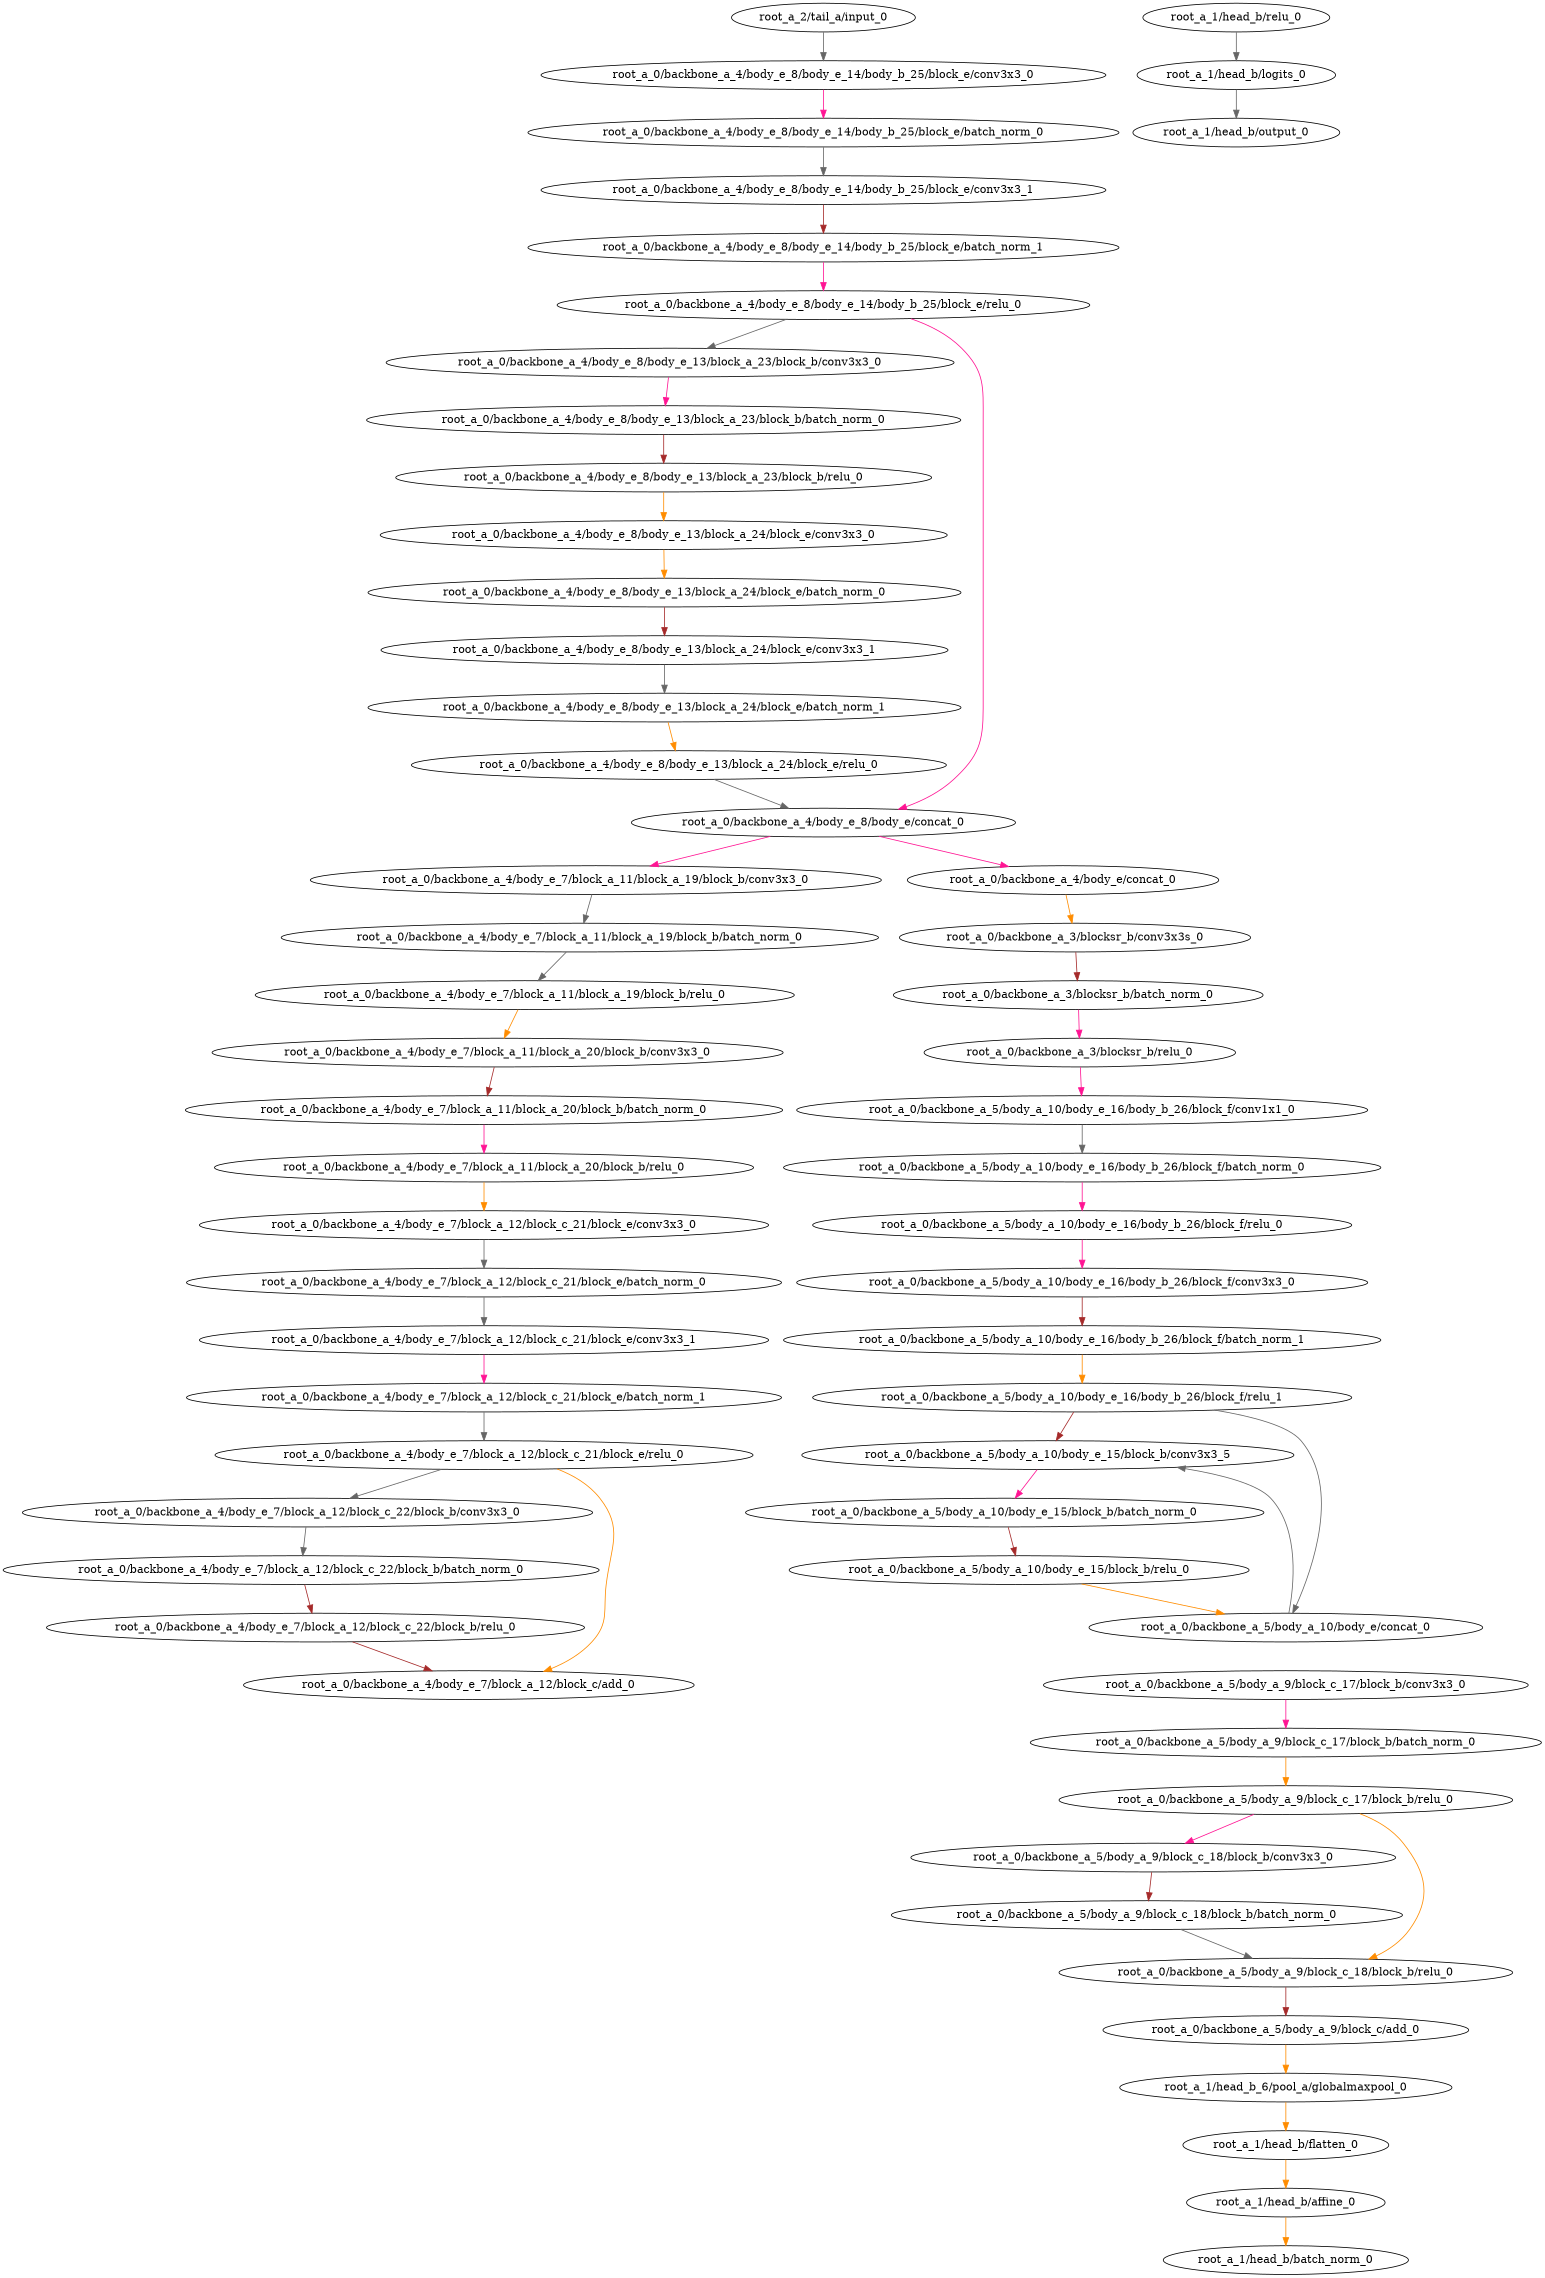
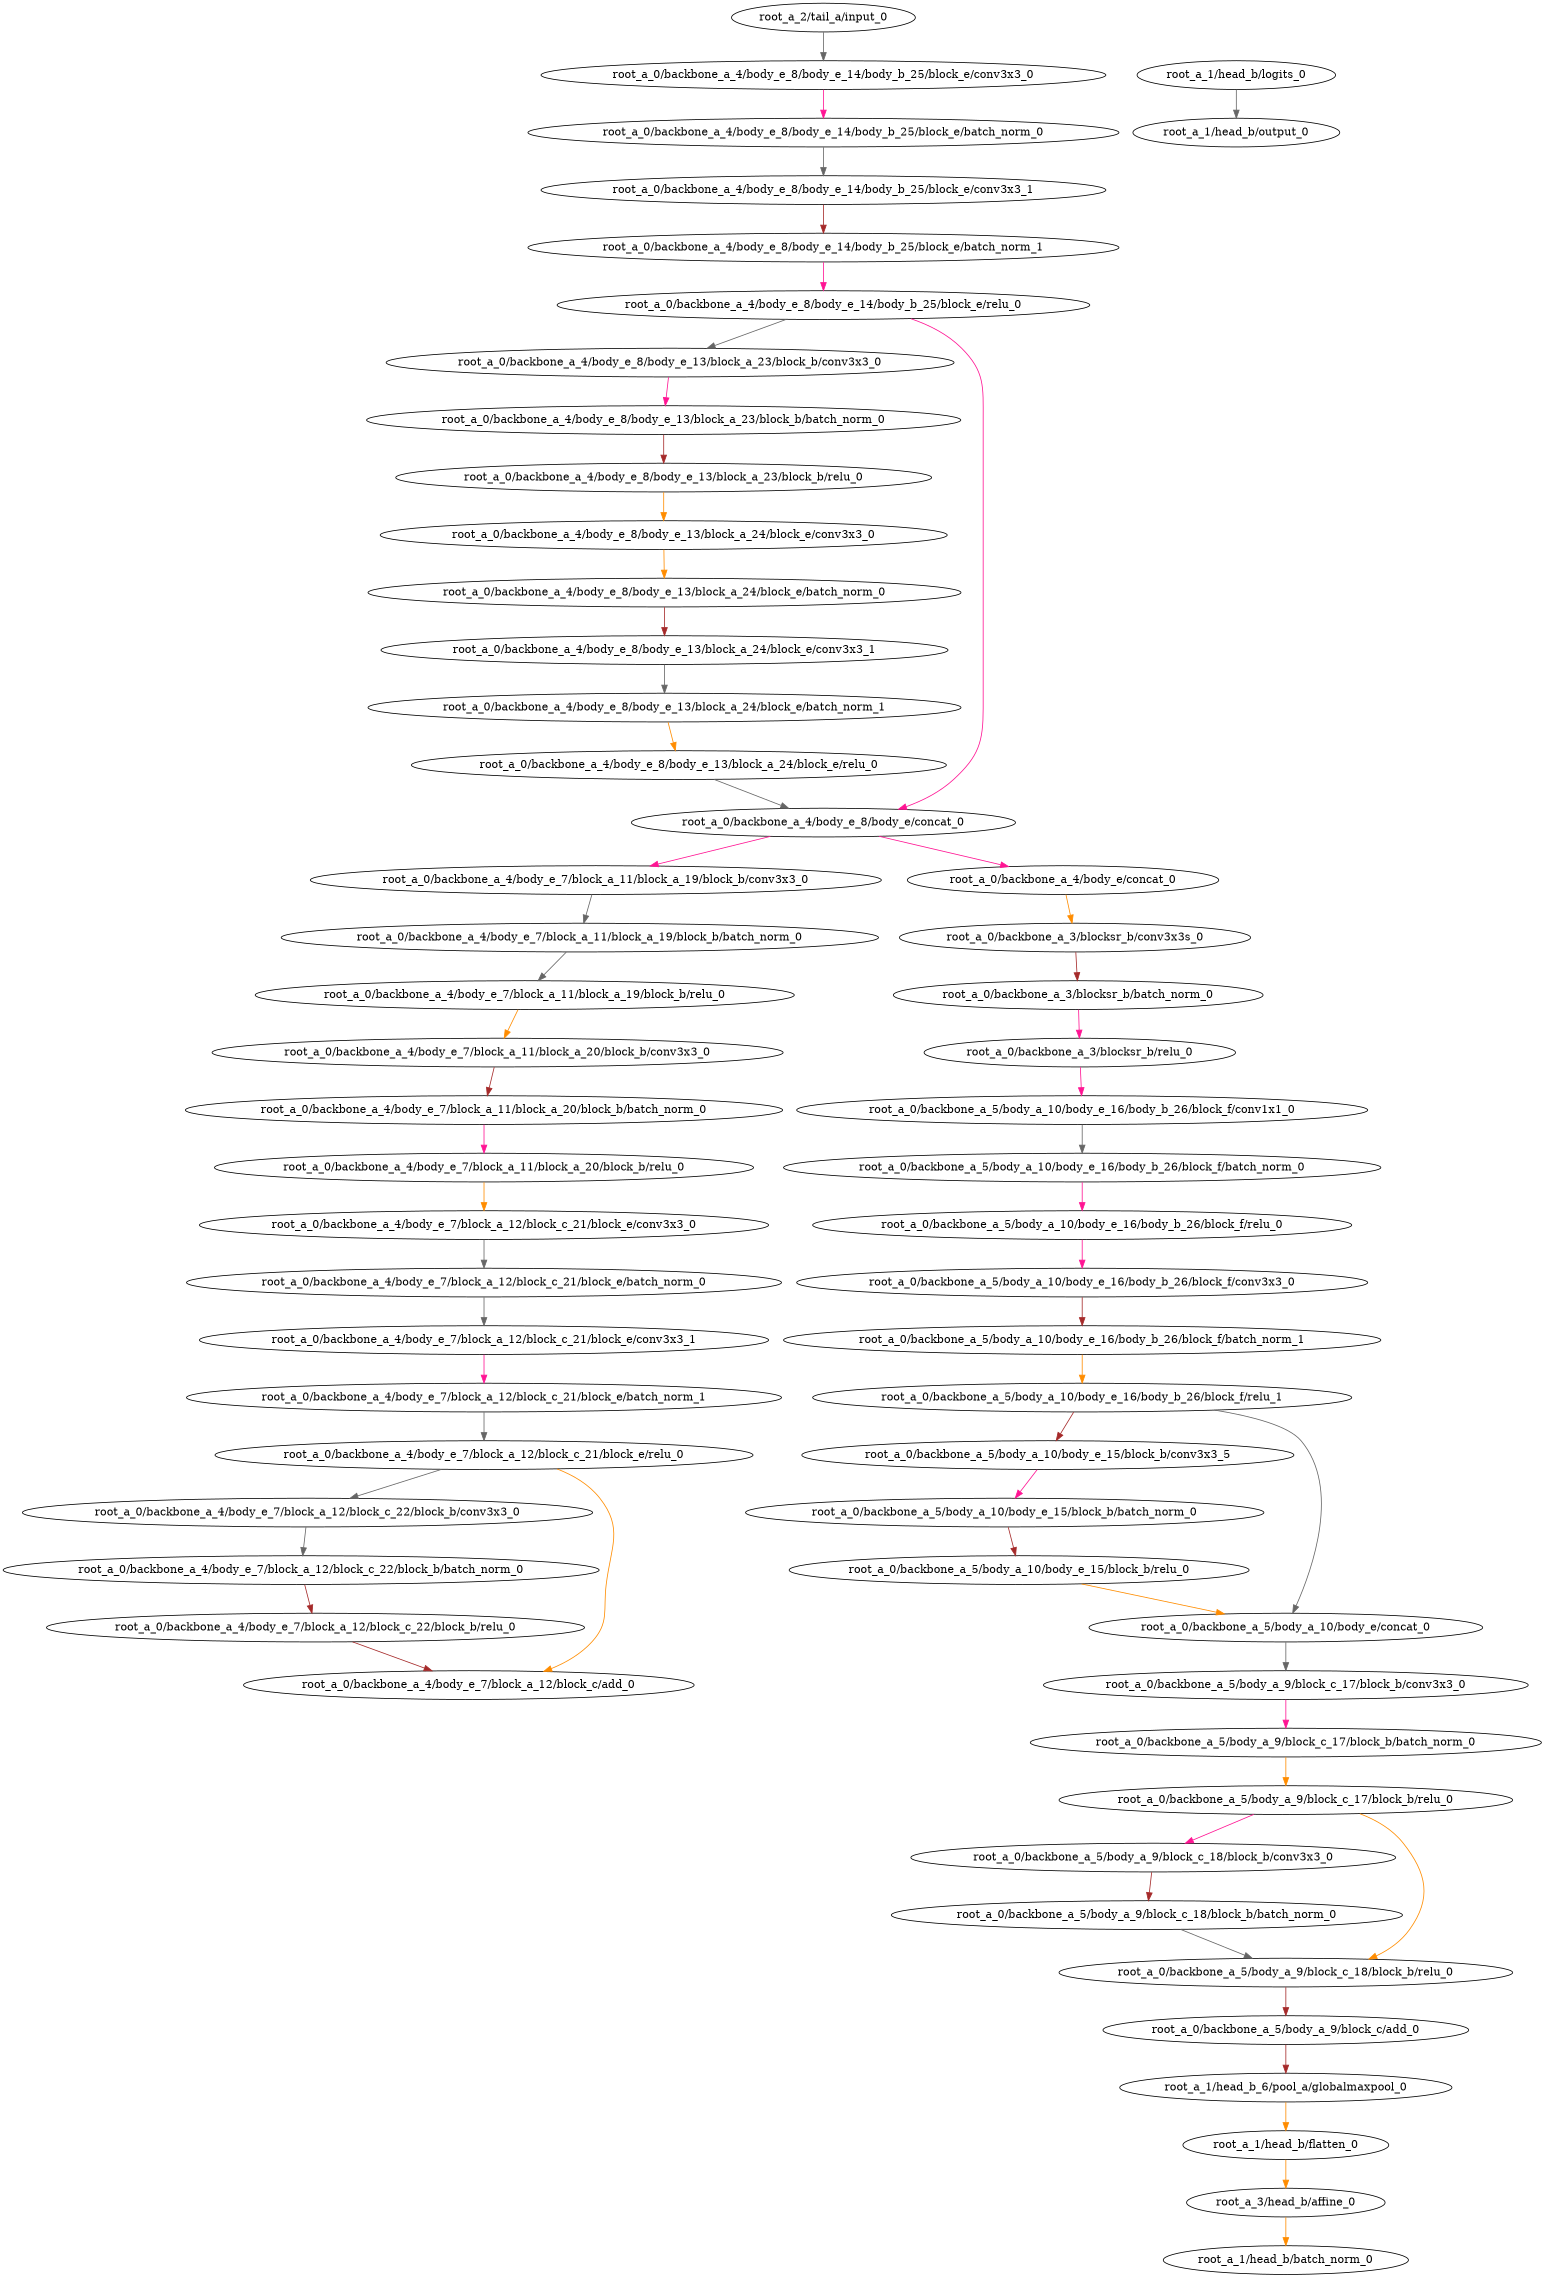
node "root_a_1/head_b/relu_0": removed
edge "root_a_0/backbone_a_5/body_a_10/body_e/concat_0" -> "root_a_0/backbone_a_5/body_a_10/body_e_15/block_b/conv3x3_5": now "root_a_0/backbone_a_5/body_a_10/body_e/concat_0" -> "root_a_0/backbone_a_5/body_a_9/block_c_17/block_b/conv3x3_0"
edge "root_a_0/backbone_a_5/body_a_9/block_c/add_0" -> "root_a_1/head_b_6/pool_a/globalmaxpool_0": color darkorange -> brown
node "root_a_1/head_b/affine_0": label "root_a_1/head_b/affine_0" -> "root_a_3/head_b/affine_0"
